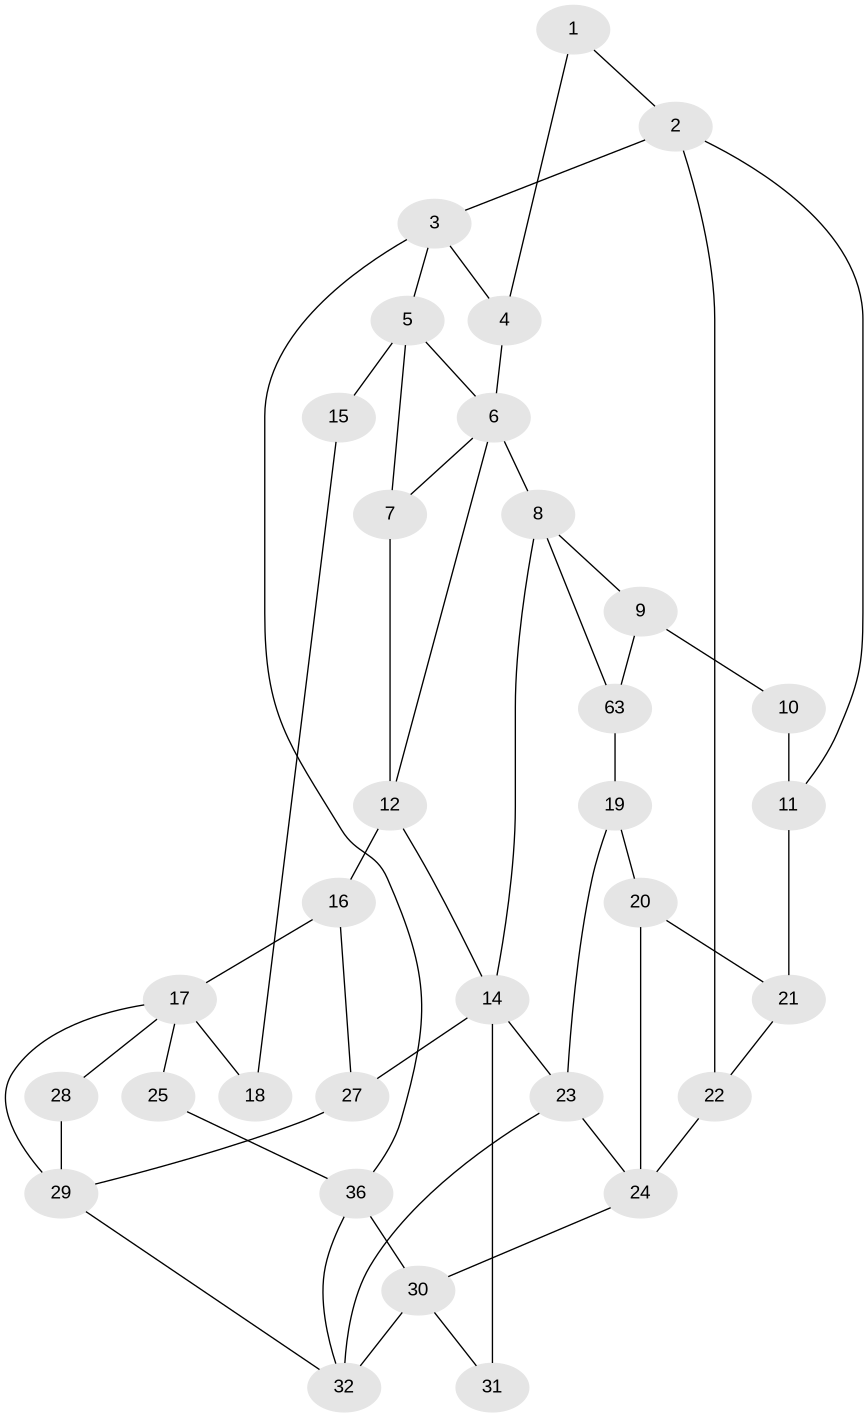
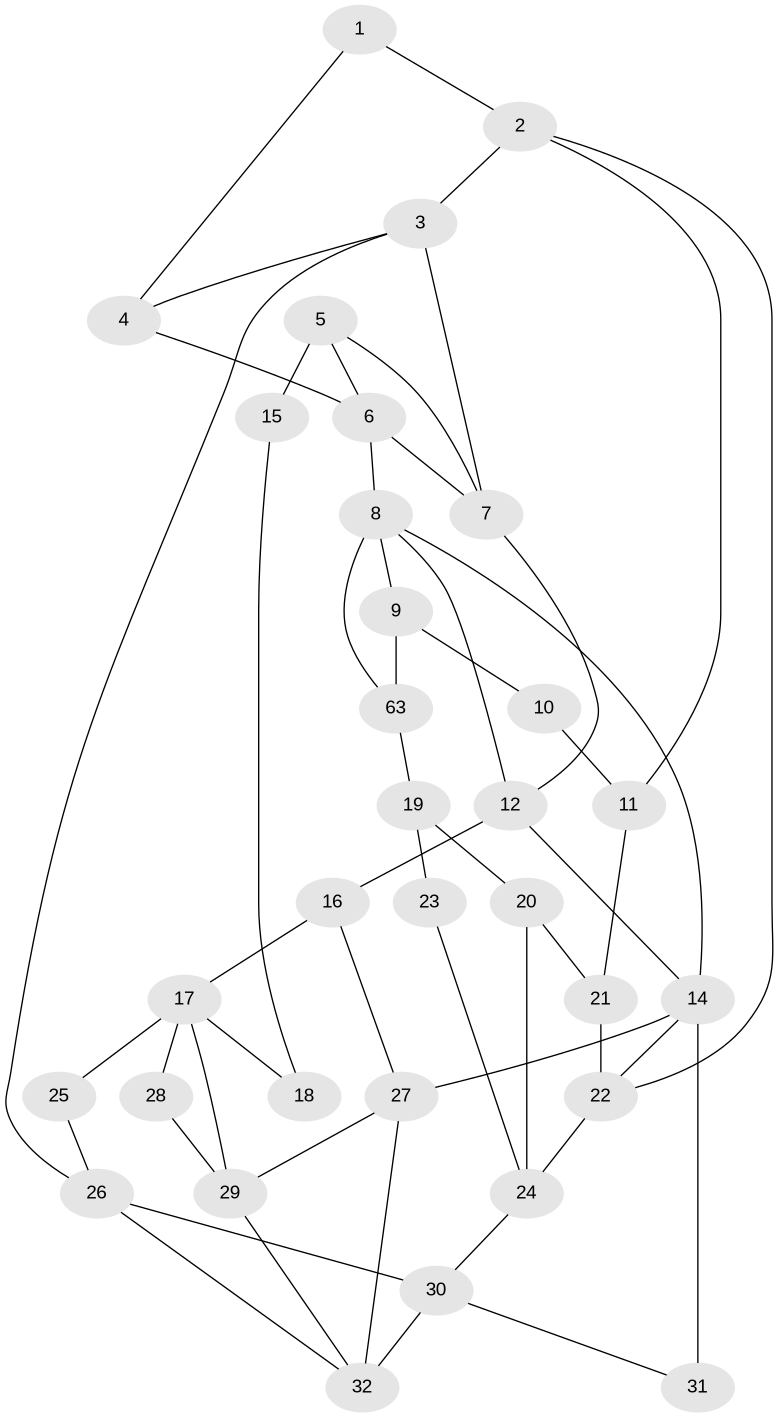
edge "3" -- "5": now "3" -- "7"
edge "6" -- "12": now "8" -- "12"
edge "14" -- "23": now "14" -- "22"
node "36": label "36" -> "26"
edge "23" -- "32": now "27" -- "32"
